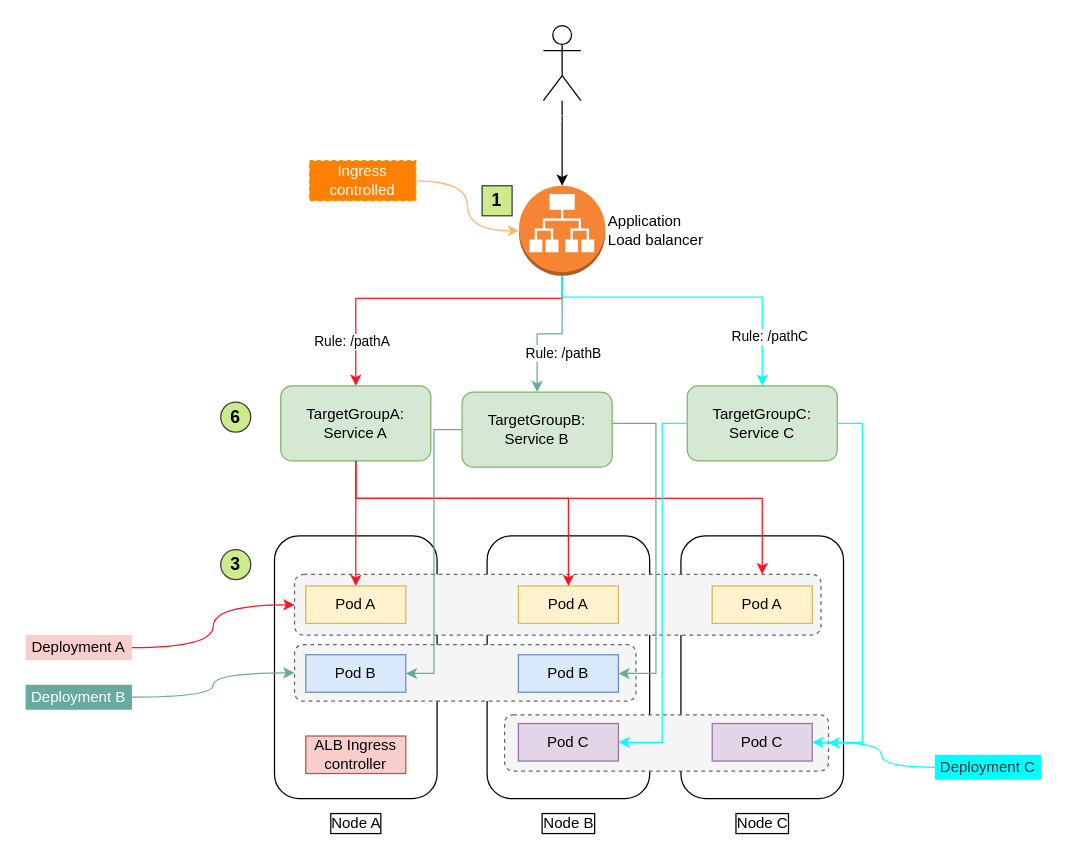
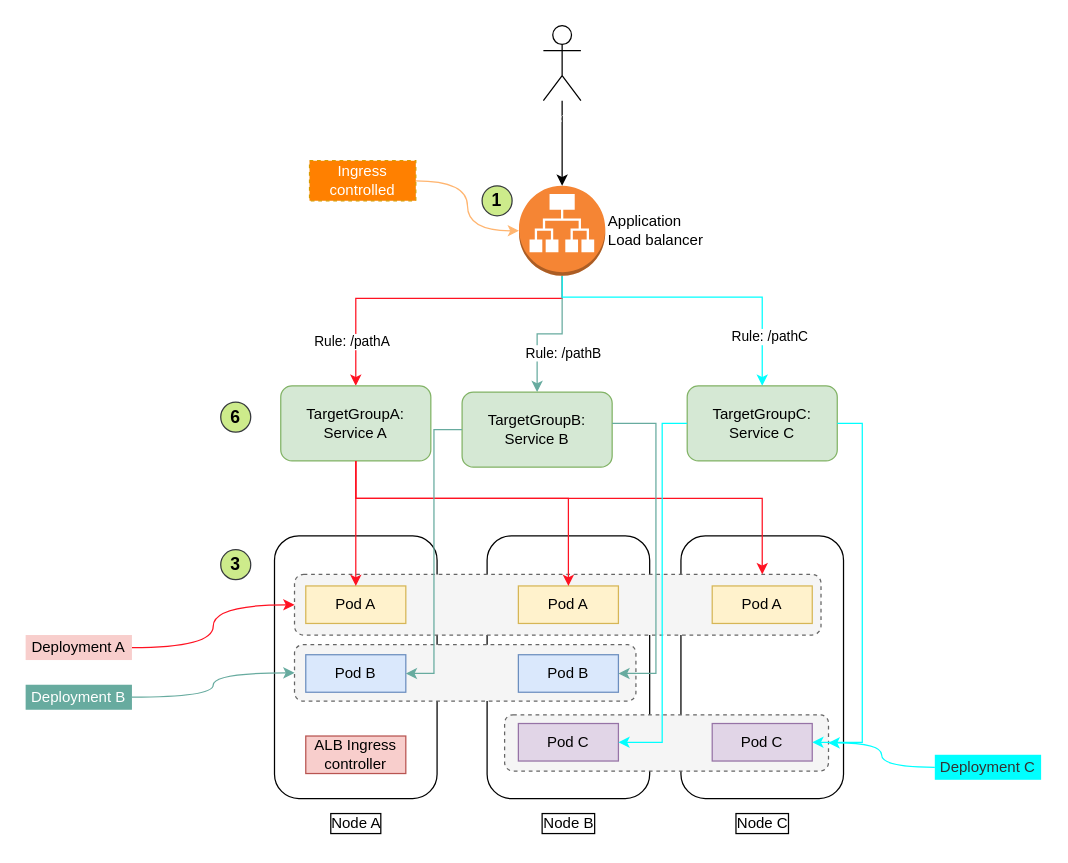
node "1": shape rectangle -> ellipse
